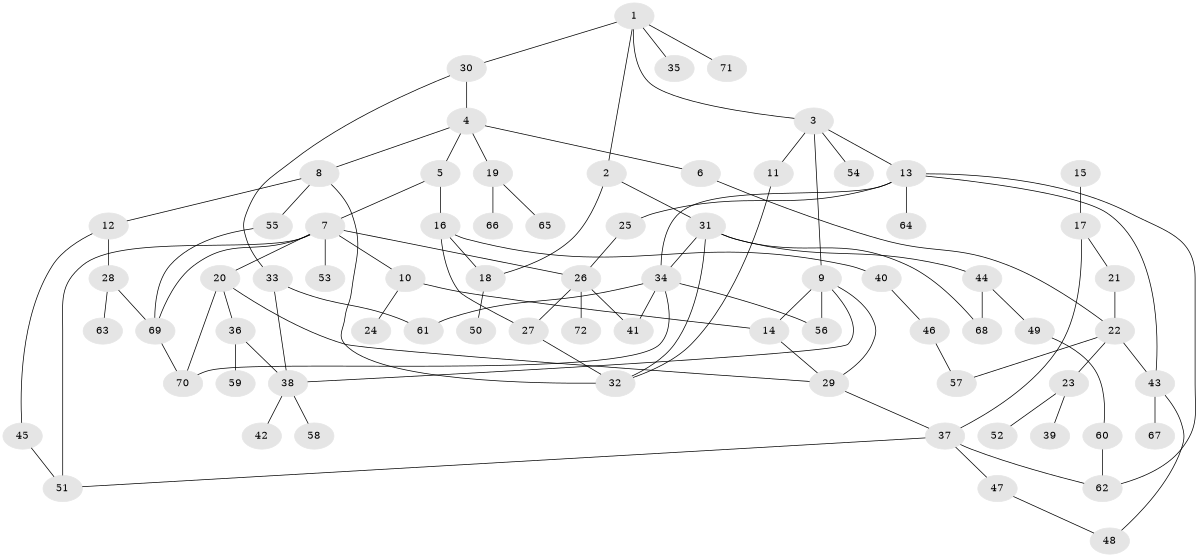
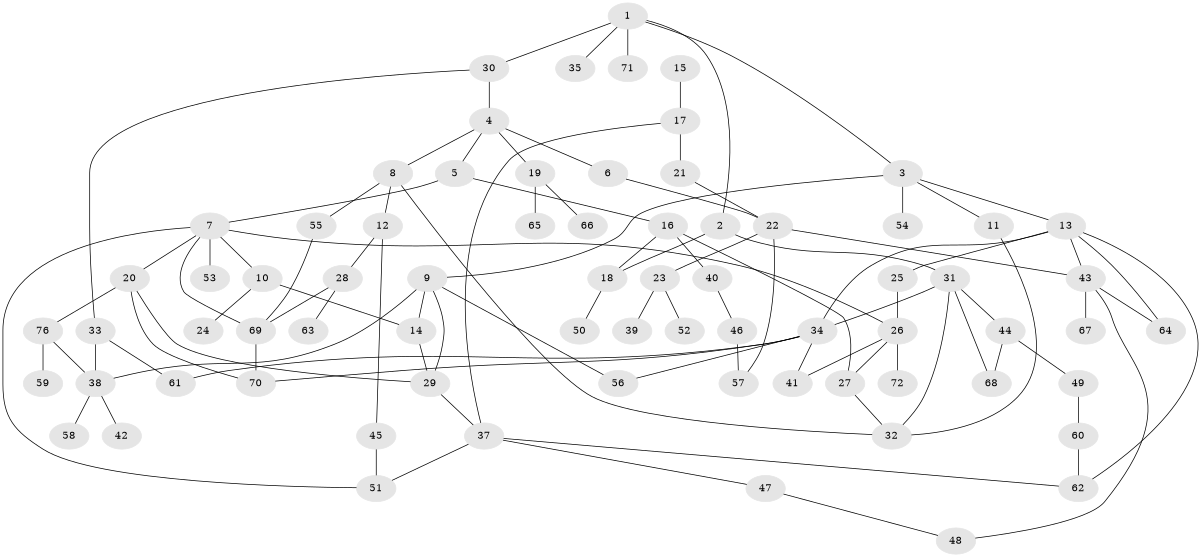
edge "43" -- "64": added
node "36": label "36" -> "76"
